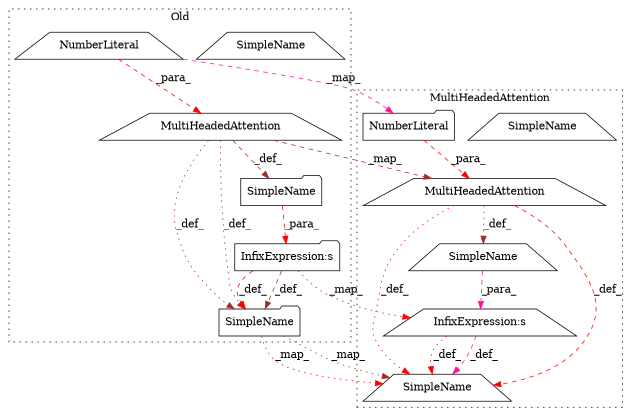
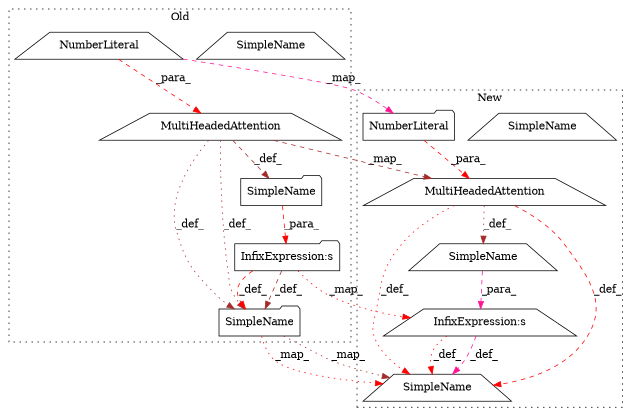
cluster "MultiHeadedAttention": label "MultiHeadedAttention" -> "New"
